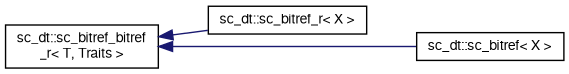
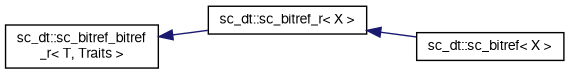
edge "sc_dt::sc_bitref< X >" -> "sc_dt::sc_bitref_bitref _r< T, Traits >": now "sc_dt::sc_bitref< X >" -> "sc_dt::sc_bitref_r< X >"
